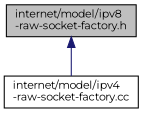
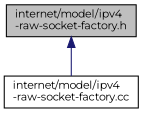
node "internet/model/ipv8 -raw-socket-factory.h": label "internet/model/ipv8 -raw-socket-factory.h" -> "internet/model/ipv4 -raw-socket-factory.h"
